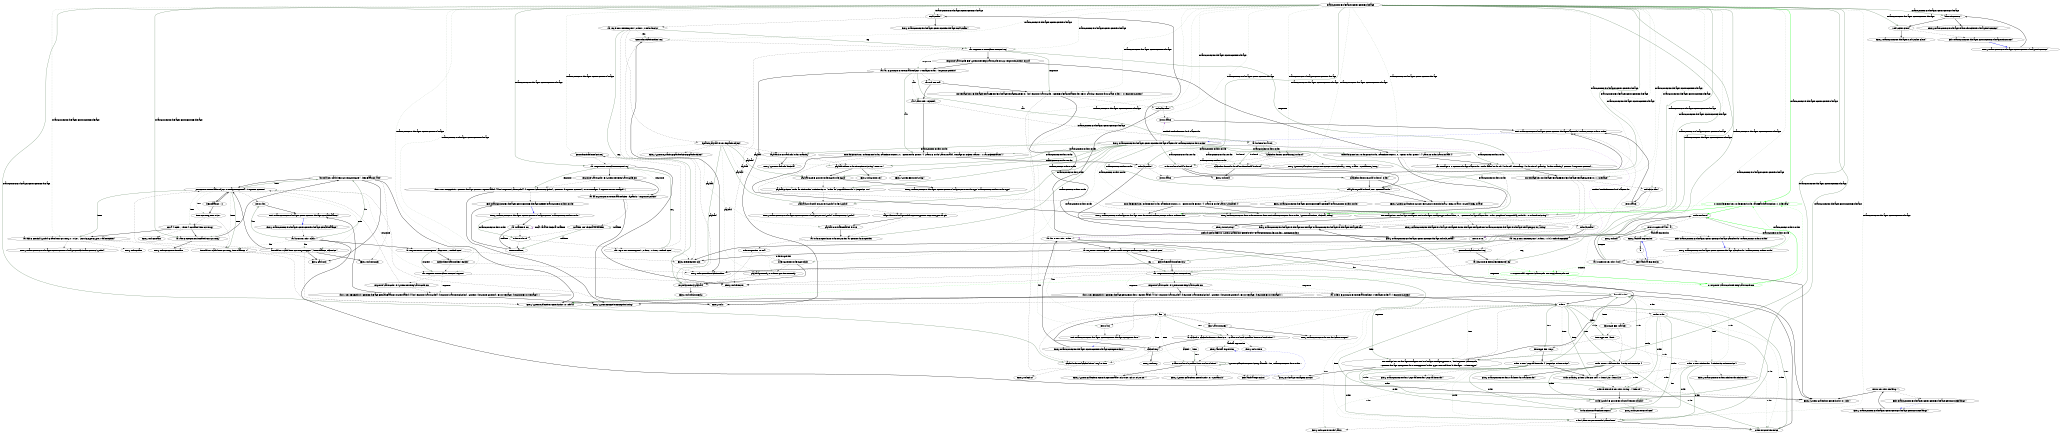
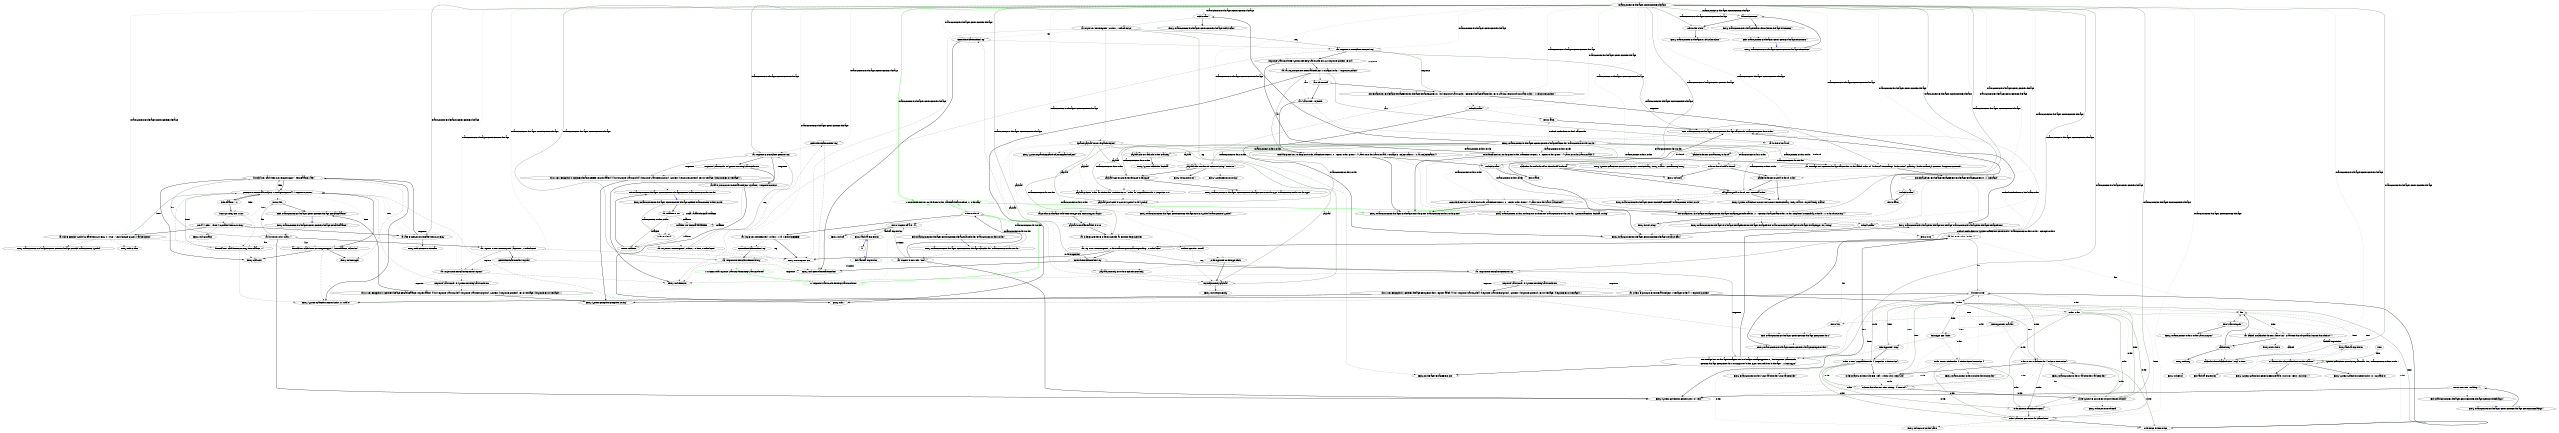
edge "var totalFee = 0m" -> "totalFee += (decimal)fill.fill_fees": added, label "totalFee"
edge "var totalFee = 0m" -> "return totalFee;": color black -> darkseagreen4
edge "orders" -> "Entry Unk.ConvertOrderStatus": now "orders" -> "order.BrokerId = new List<string> { item.Id }"
